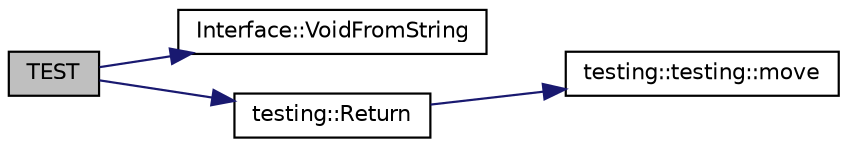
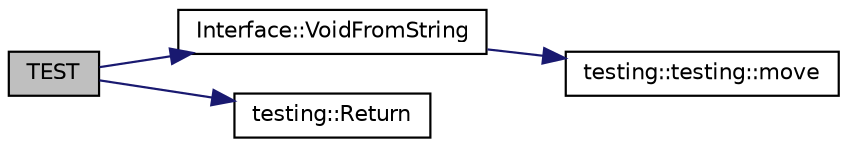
edge "testing::Return" -> "testing::testing::move": now "Interface::VoidFromString" -> "testing::testing::move"
